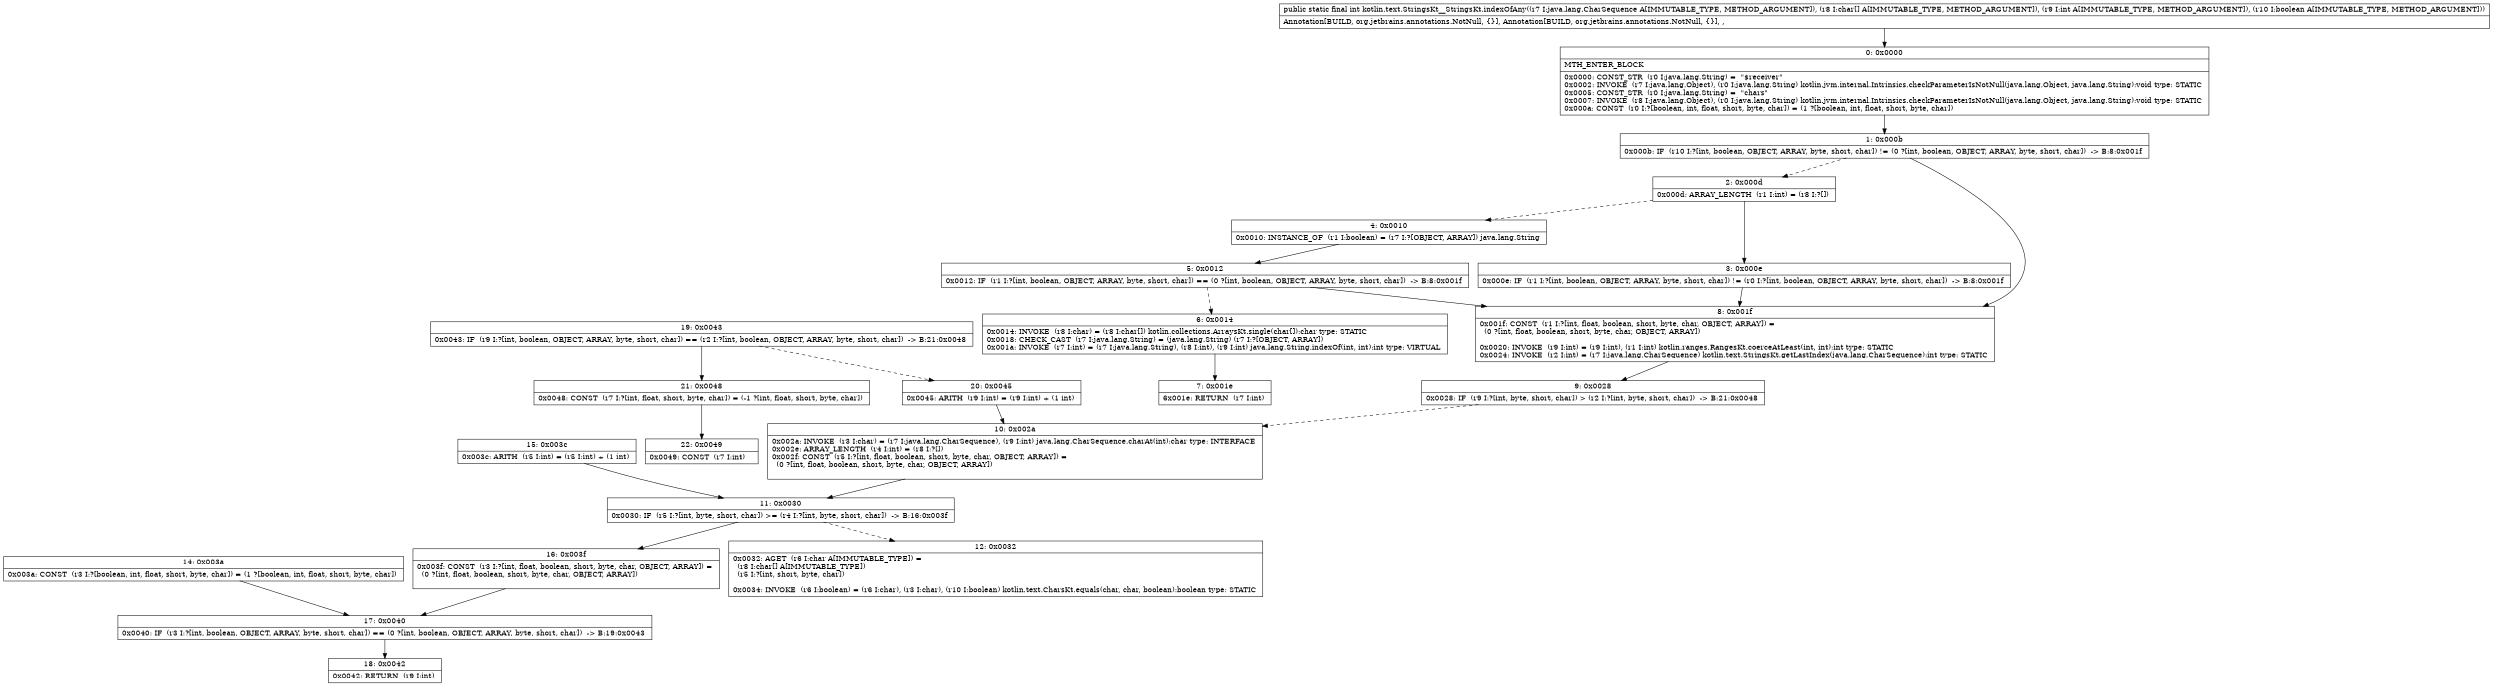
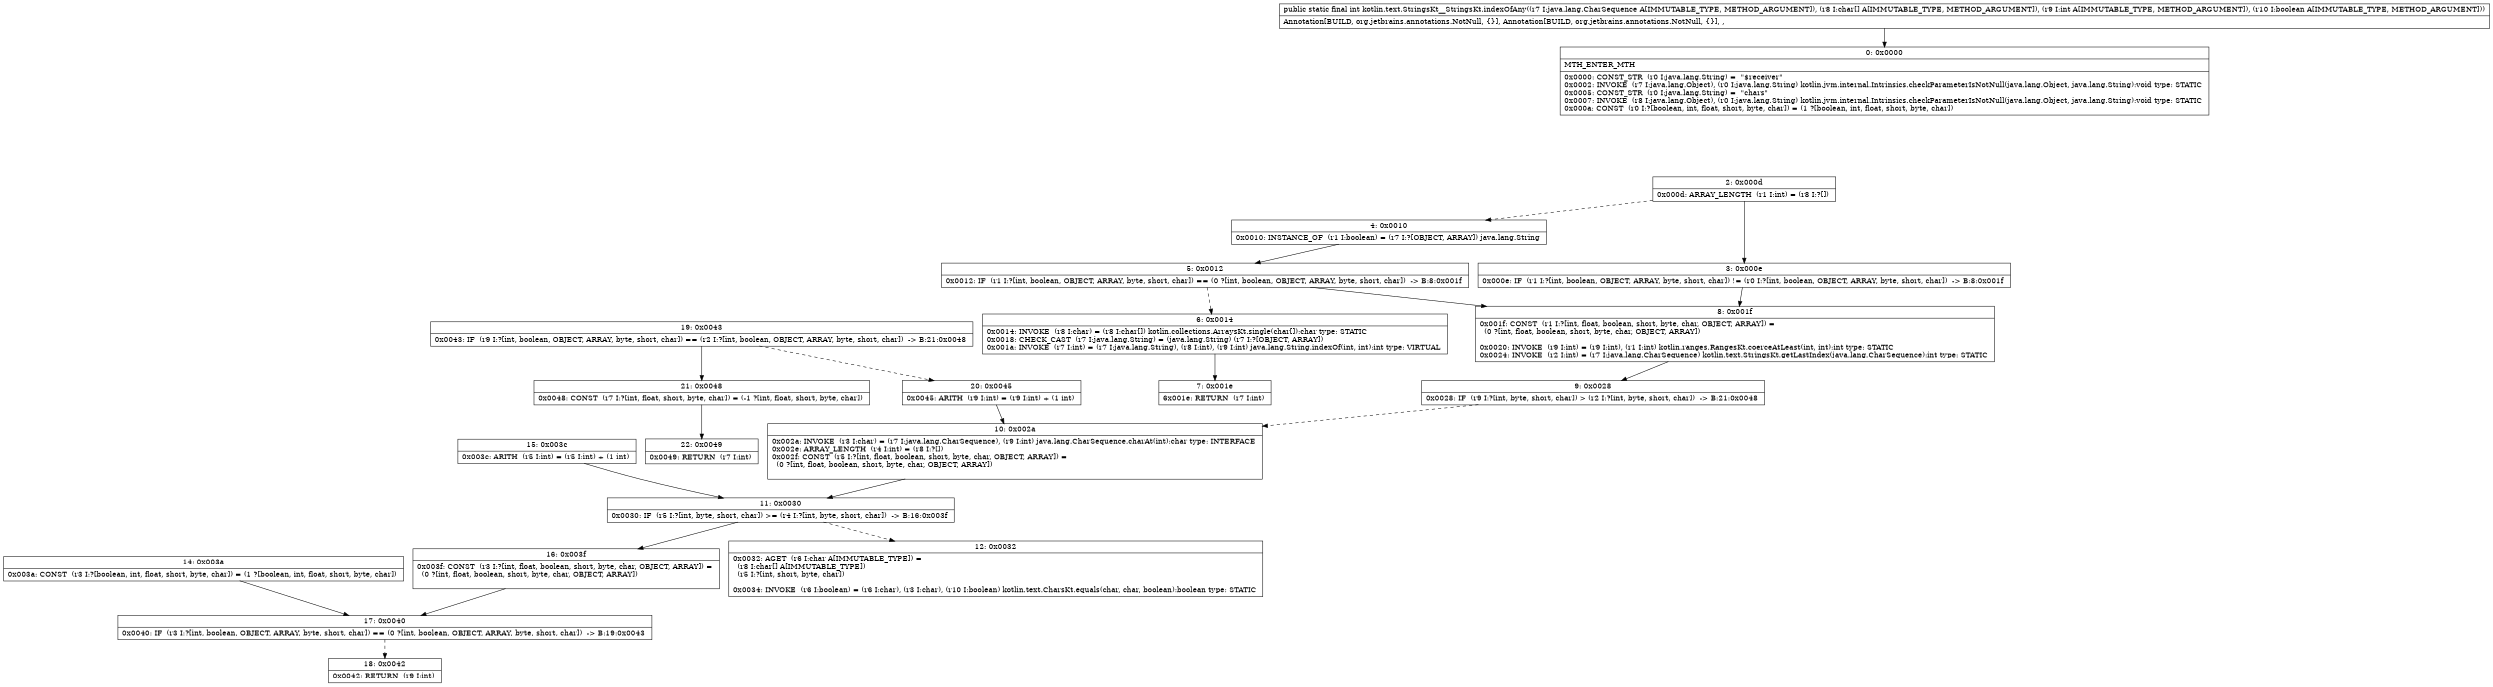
node "0: 0x0000": text "MTH_ENTER_BLOCK" -> "MTH_ENTER_MTH"
node "1: 0x000b": removed
node "22: 0x0049": text "0x0049: CONST  (r7 I:int)" -> "0x0049: RETURN  (r7 I:int)"
edge "17: 0x0040" -> "18: 0x0042": style solid -> dashed
